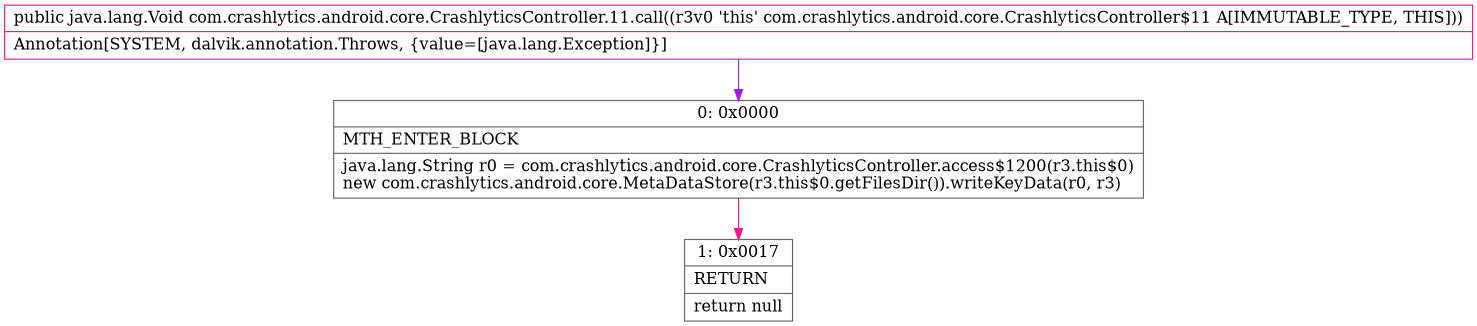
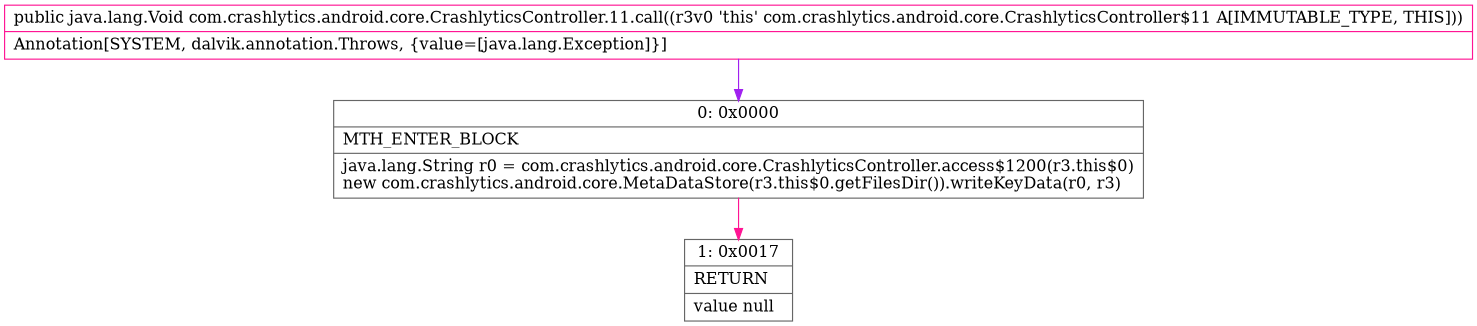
node "1: 0x0017": text "return null" -> "value null"
